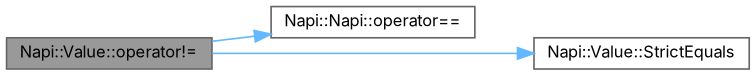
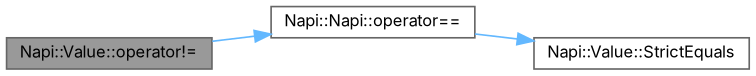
edge "Napi::Value::operator!=" -> "Napi::Value::StrictEquals": now "Napi::Napi::operator==" -> "Napi::Value::StrictEquals"
